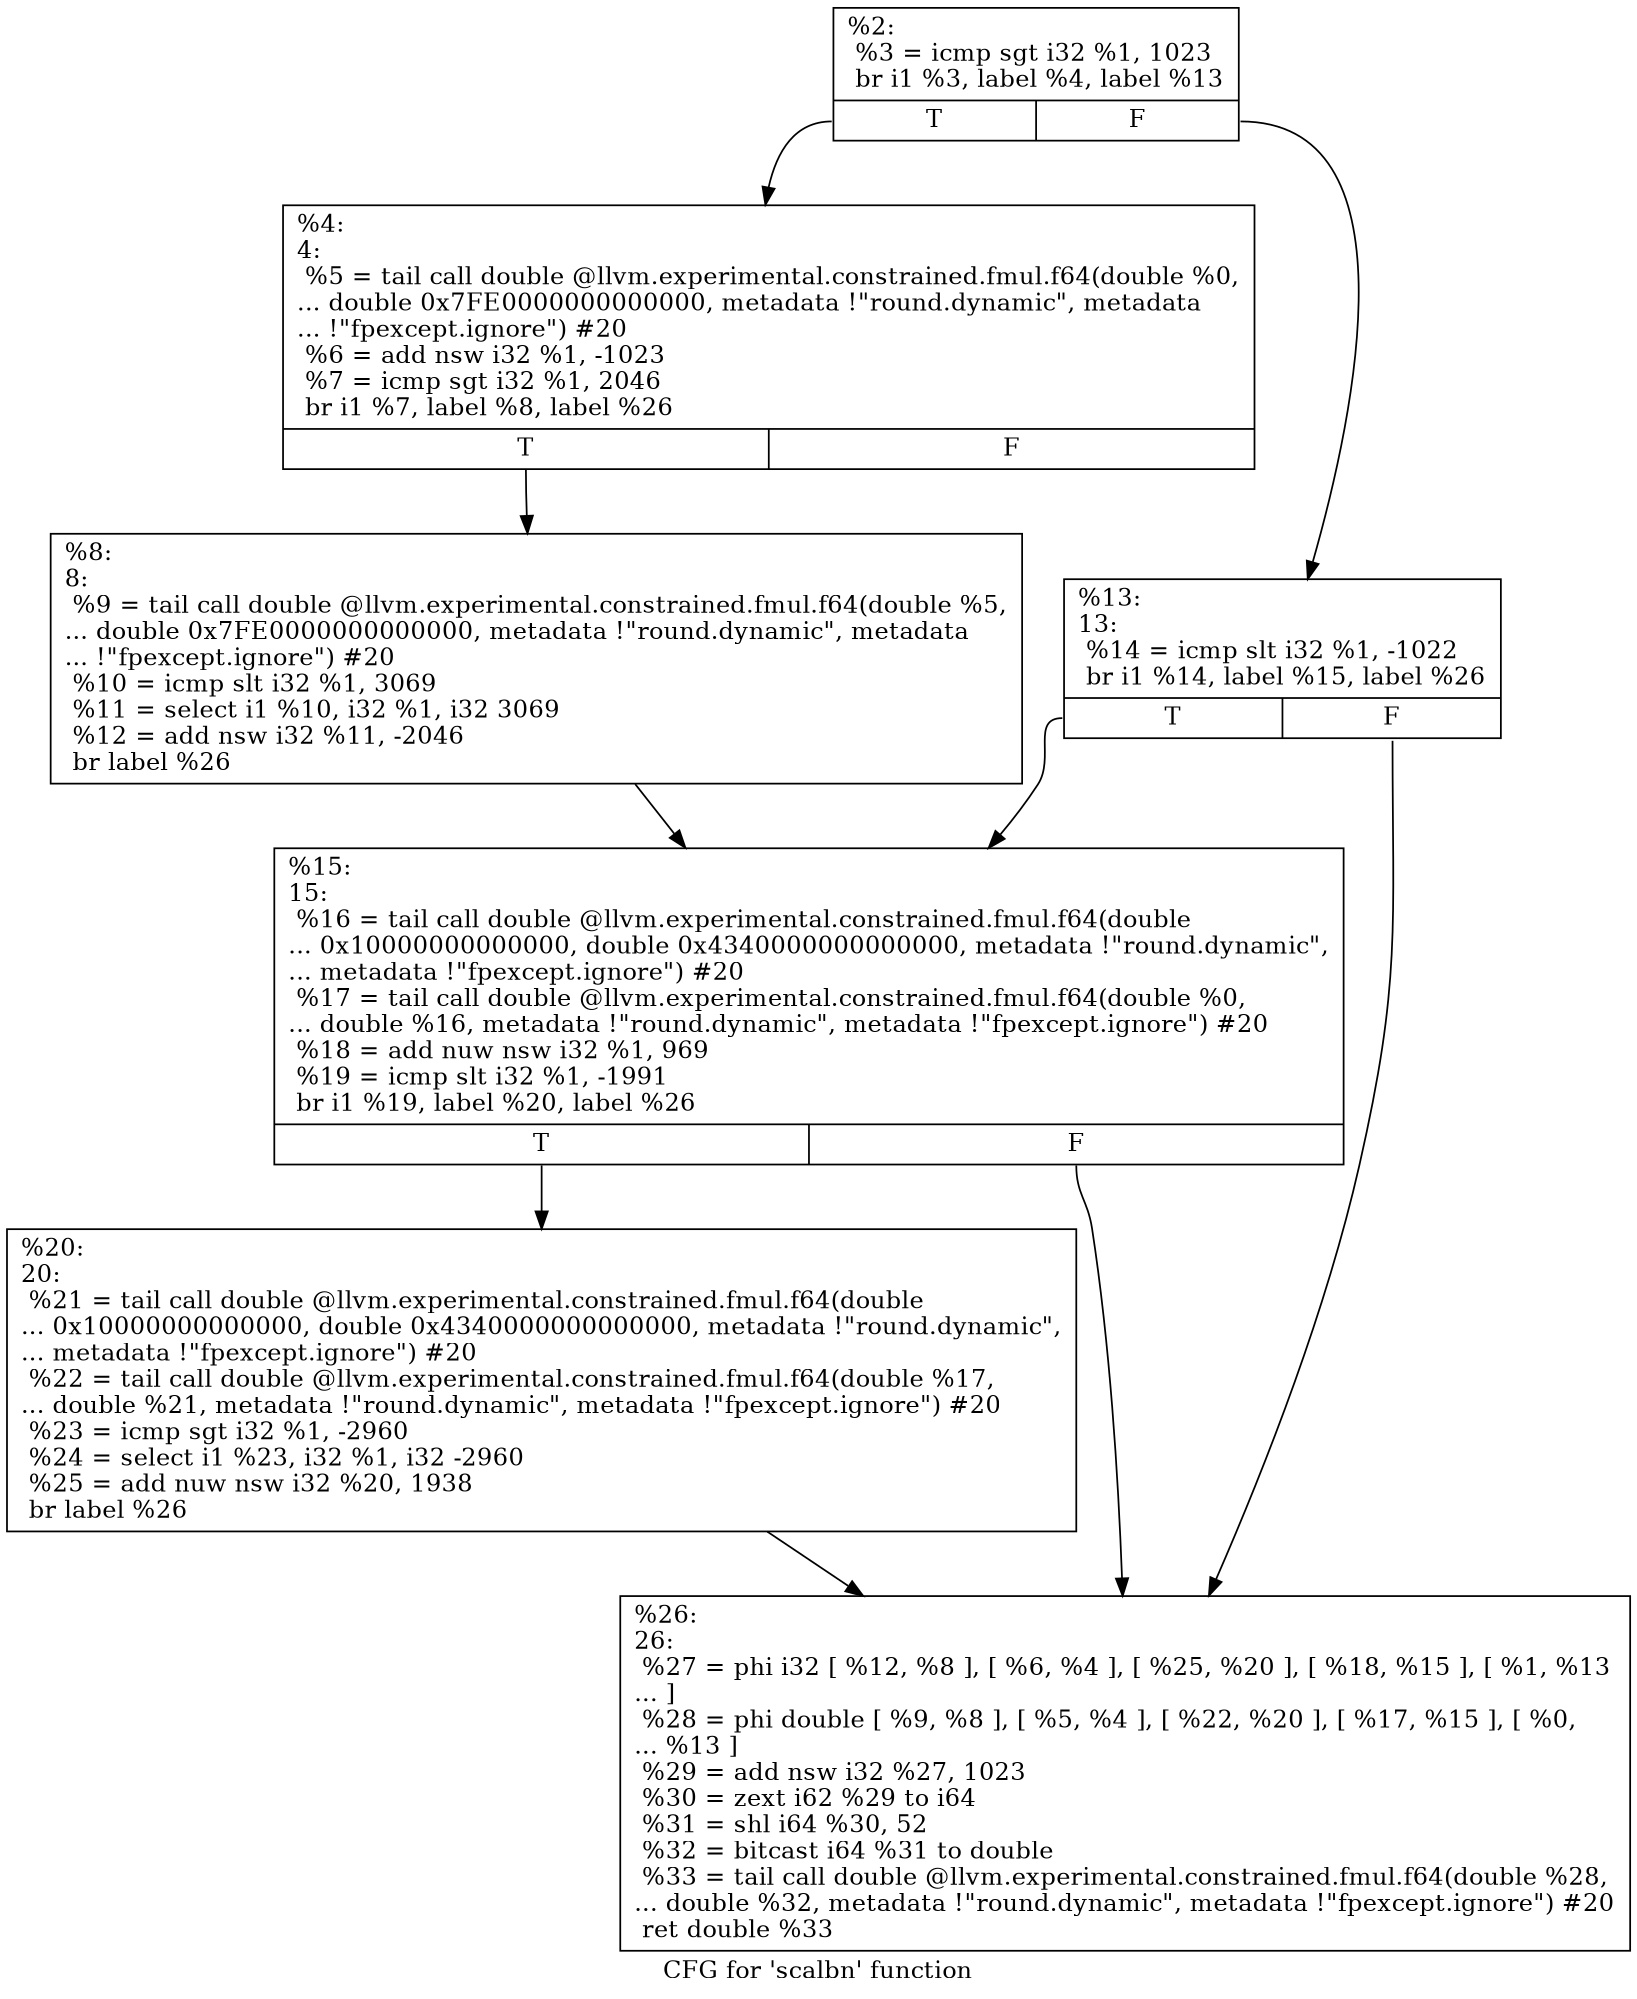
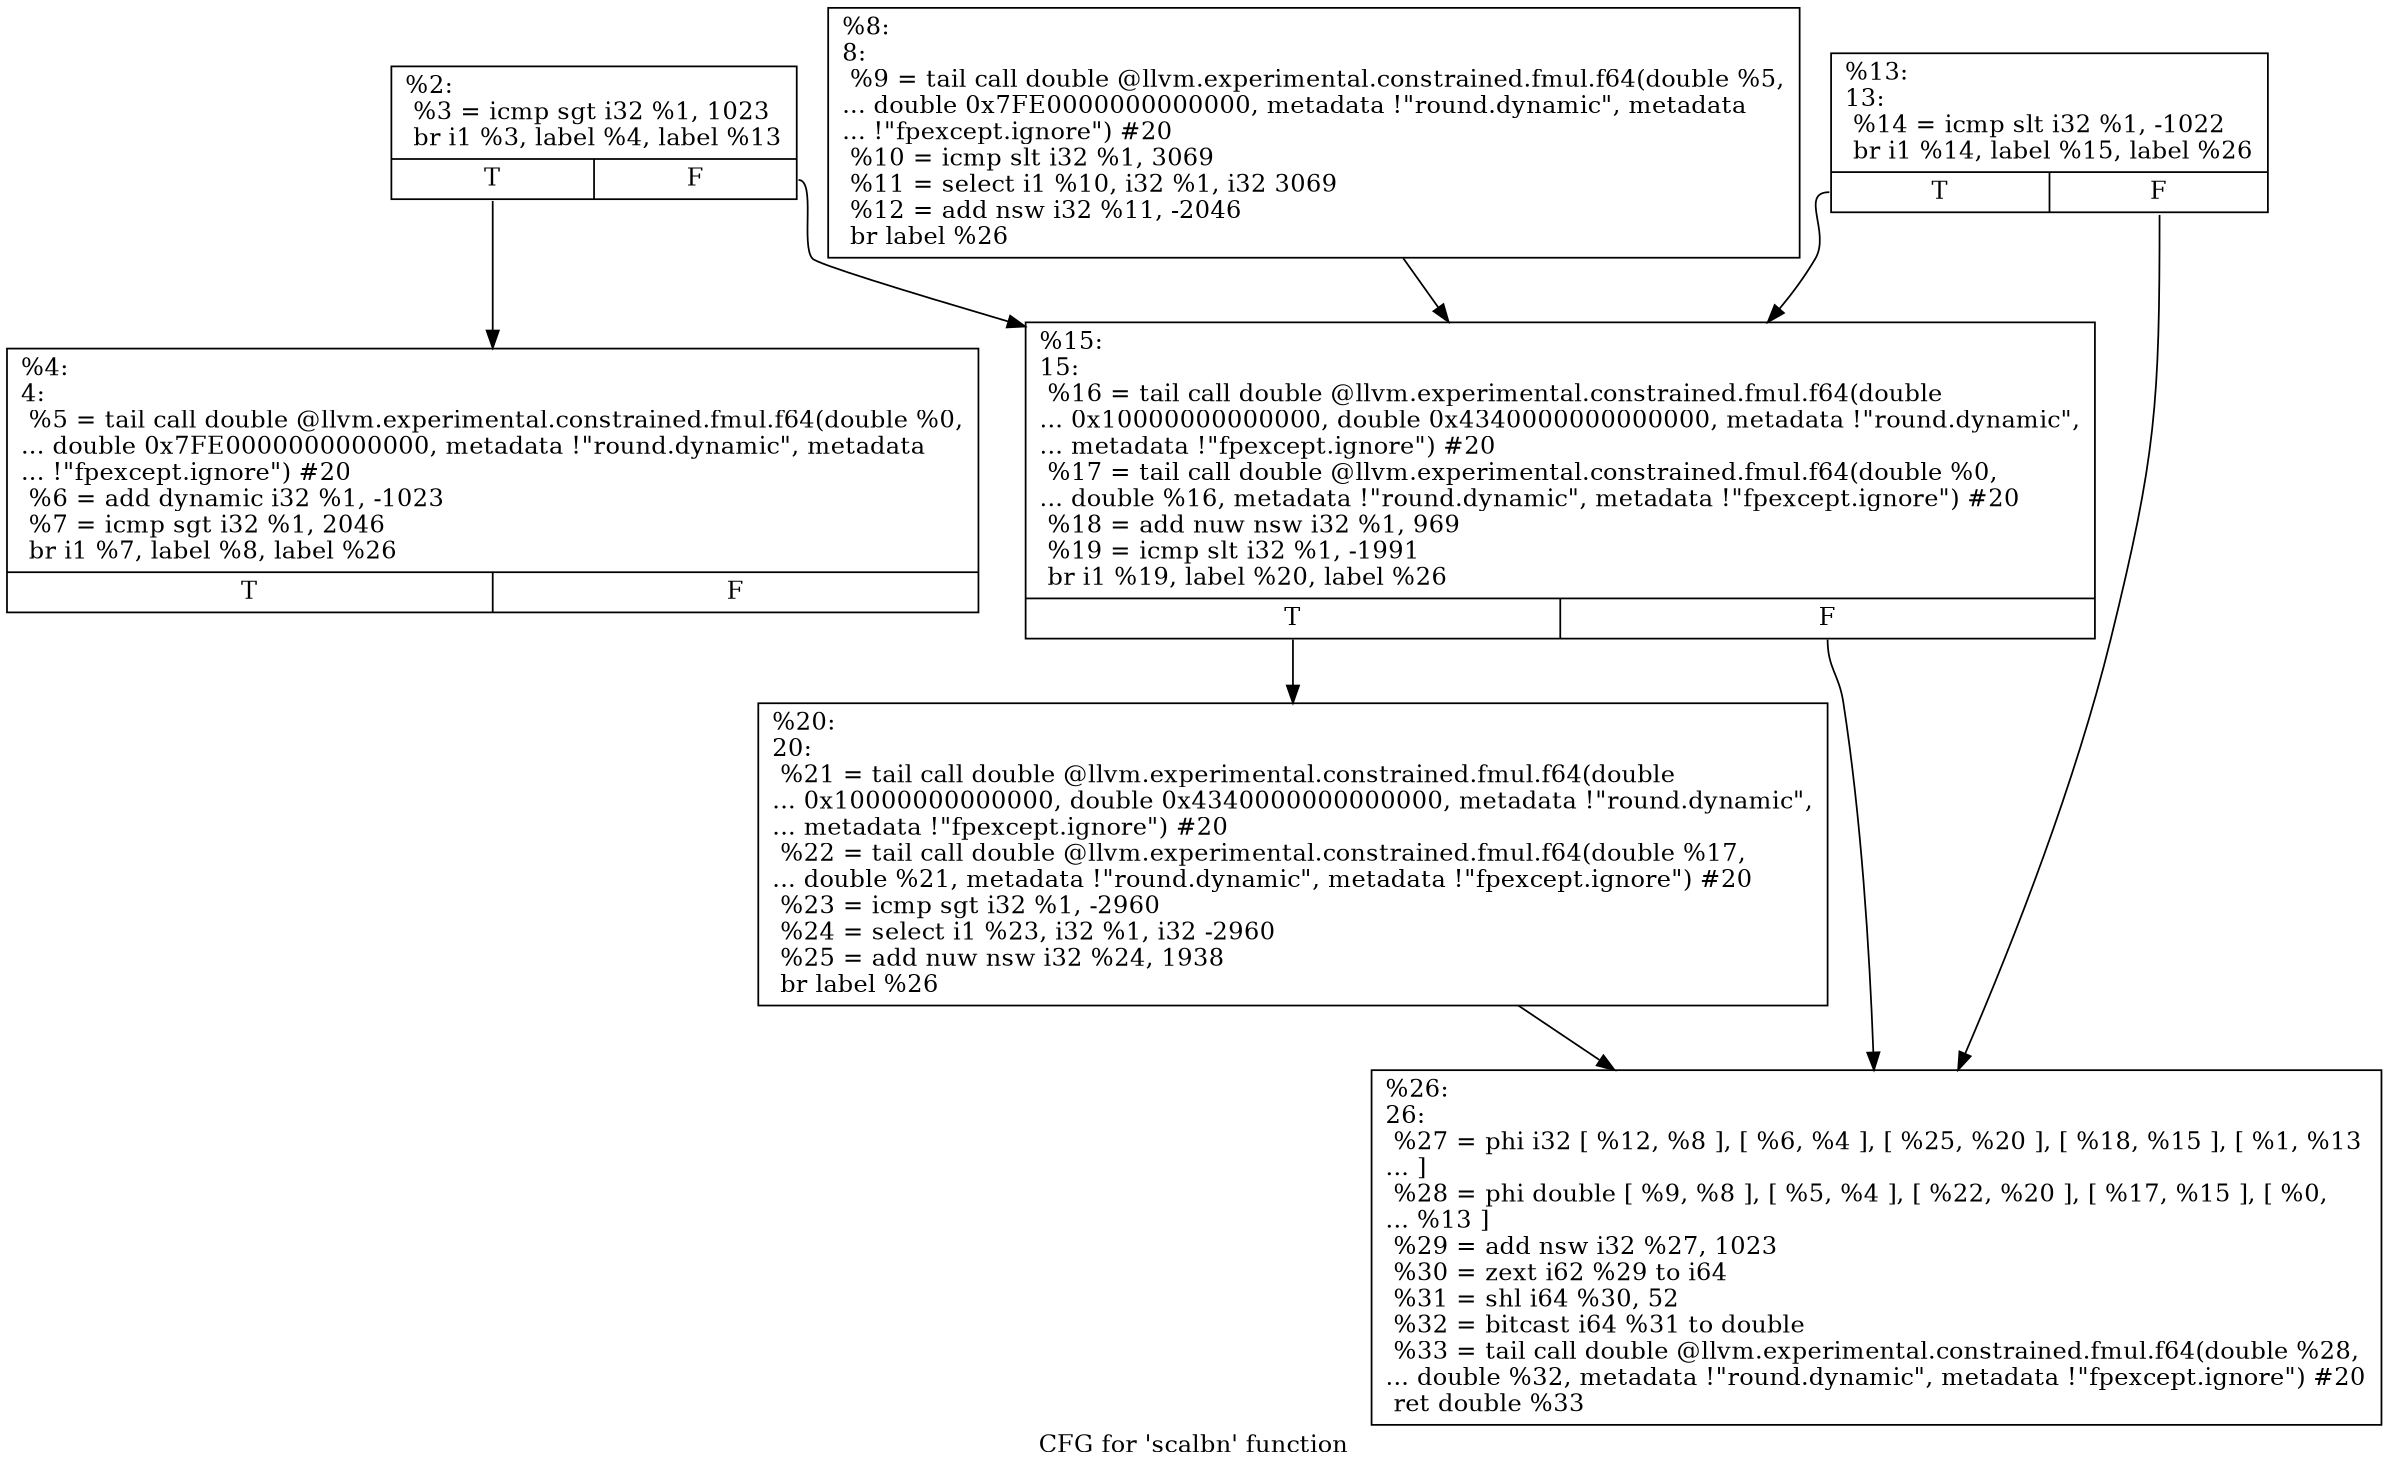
edge "%2:" -> "%13:": now "%2:" -> "%15:"
node "%4:": text "%6 = add nsw i32 %1, -1023" -> "%6 = add dynamic i32 %1, -1023"
edge "%4:" -> "%8:": removed
node "%20:": text "%25 = add nuw nsw i32 %20, 1938" -> "%25 = add nuw nsw i32 %24, 1938"
